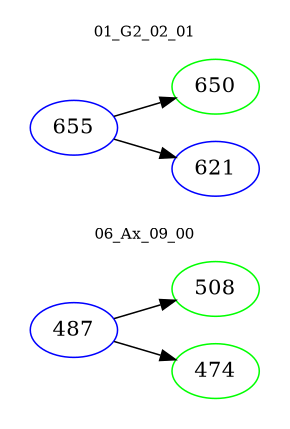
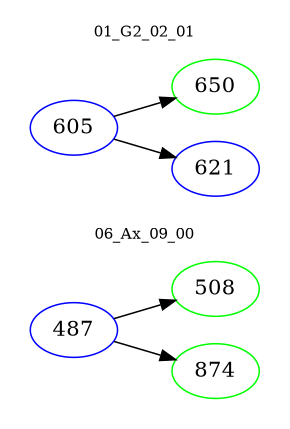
node "655": label "655" -> "605"
node "474": label "474" -> "874"
